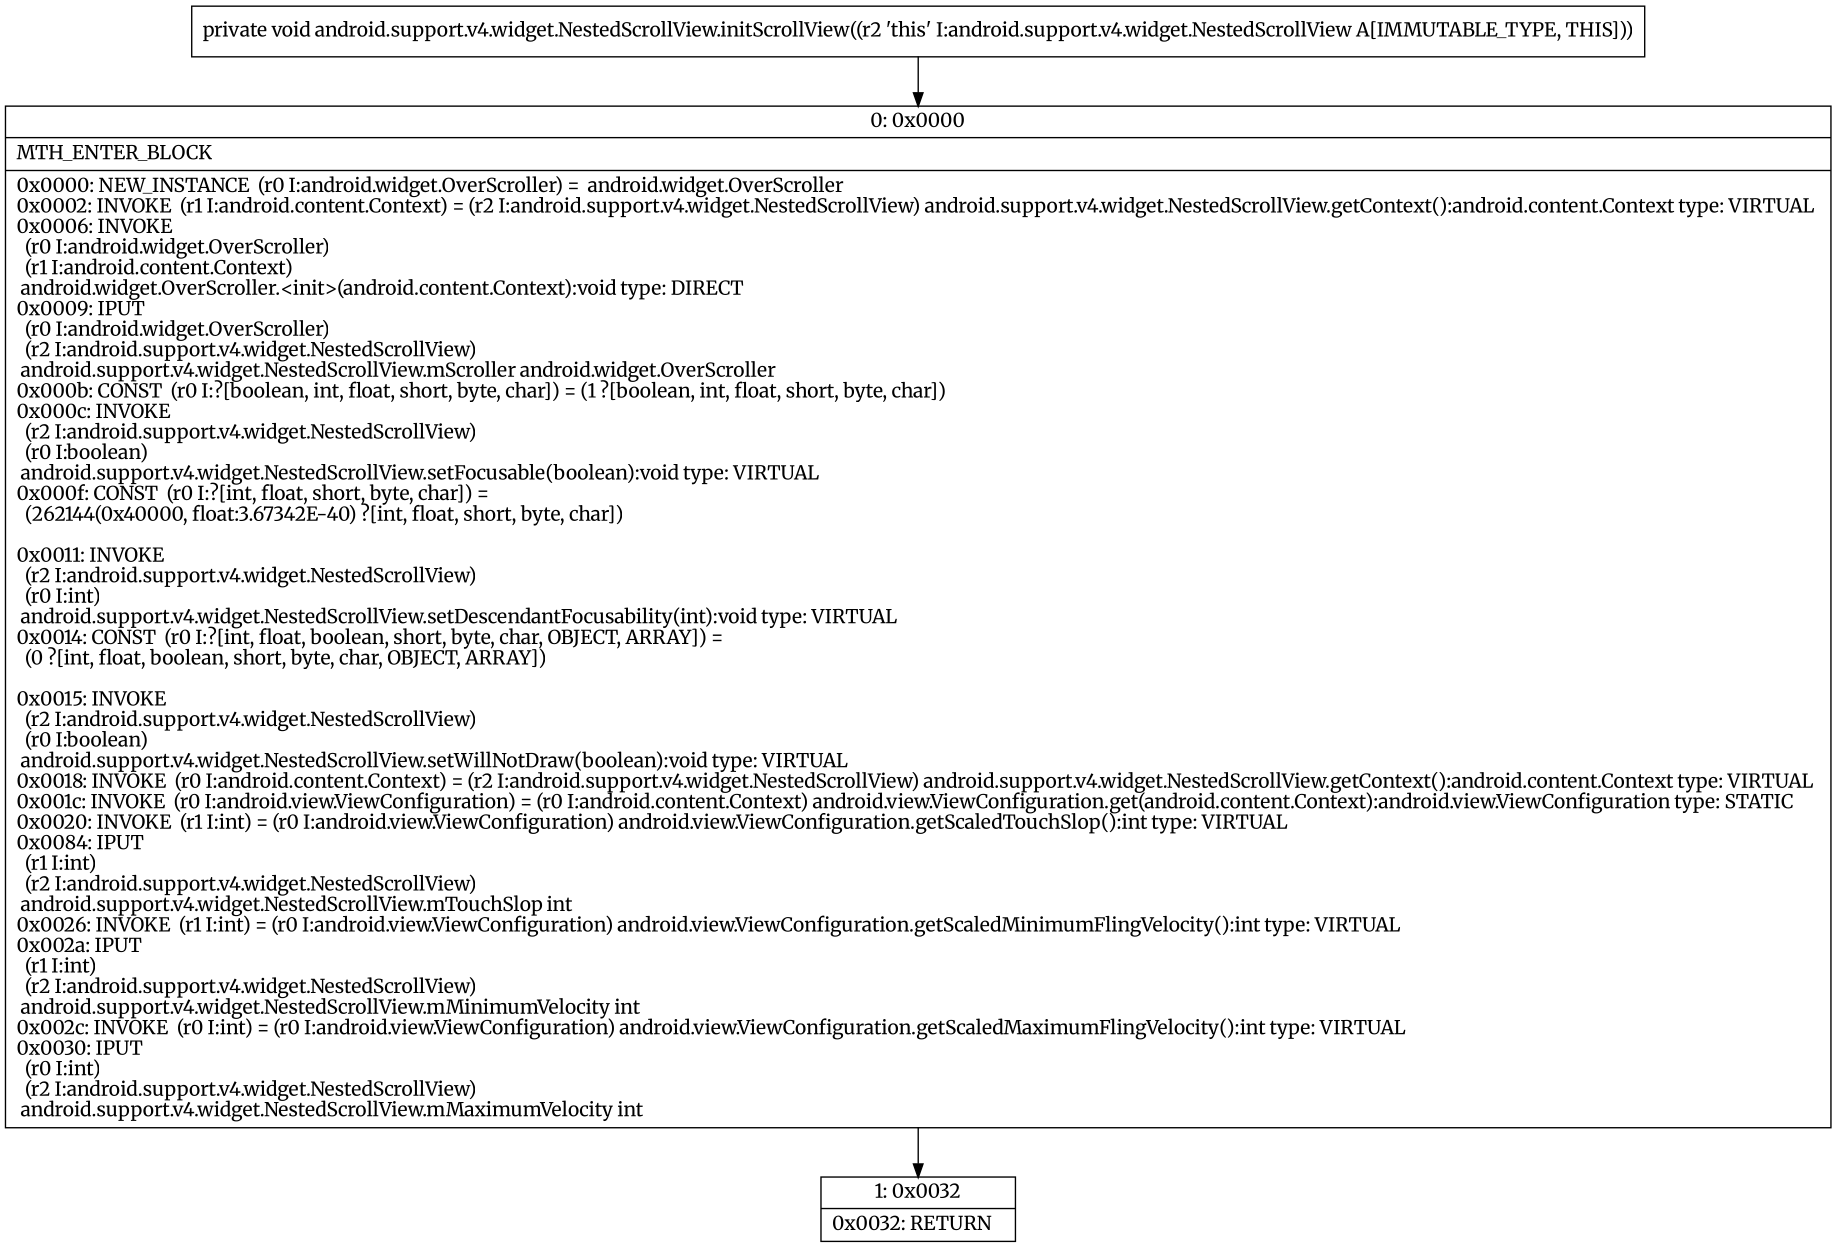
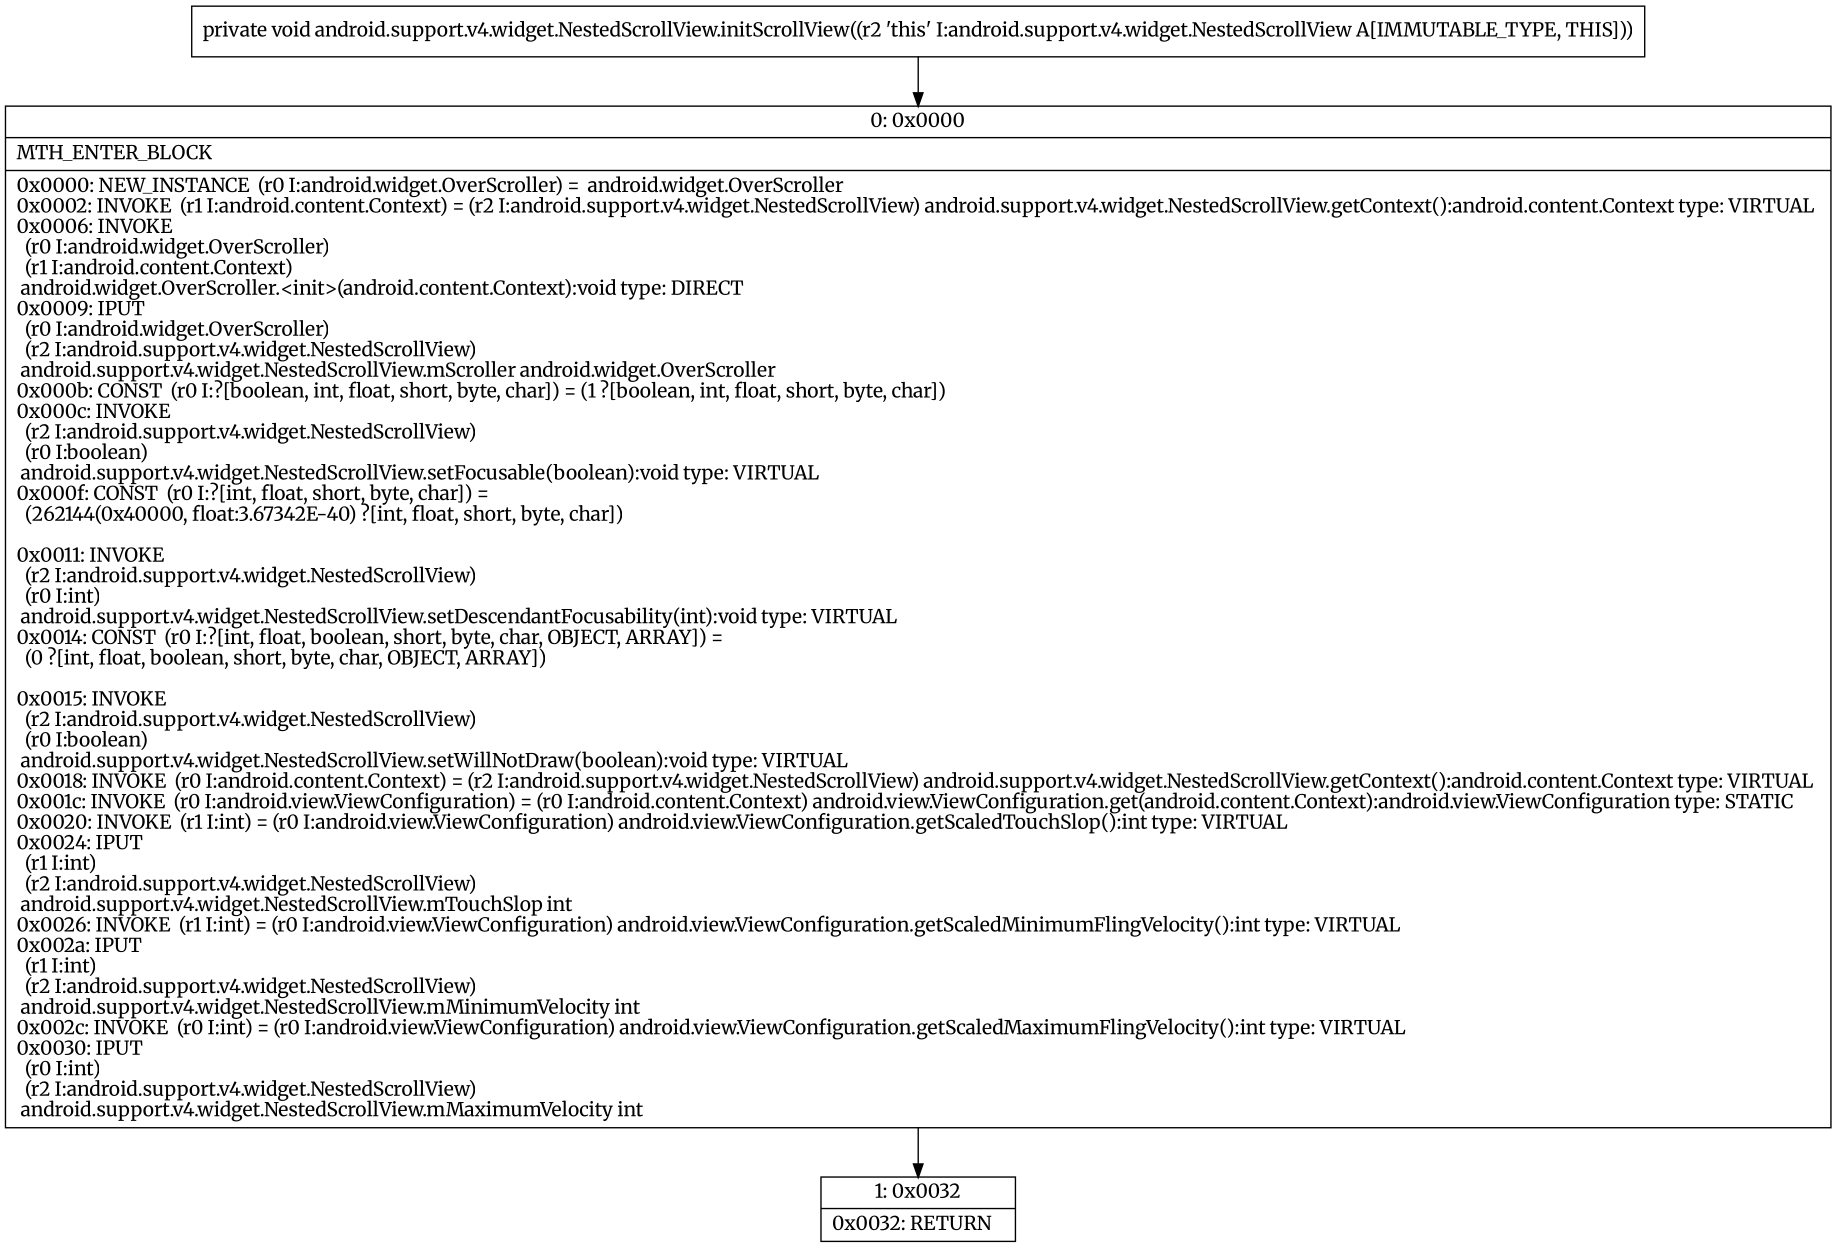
node "0: 0x0000": text "0x0084: IPUT" -> "0x0024: IPUT"
